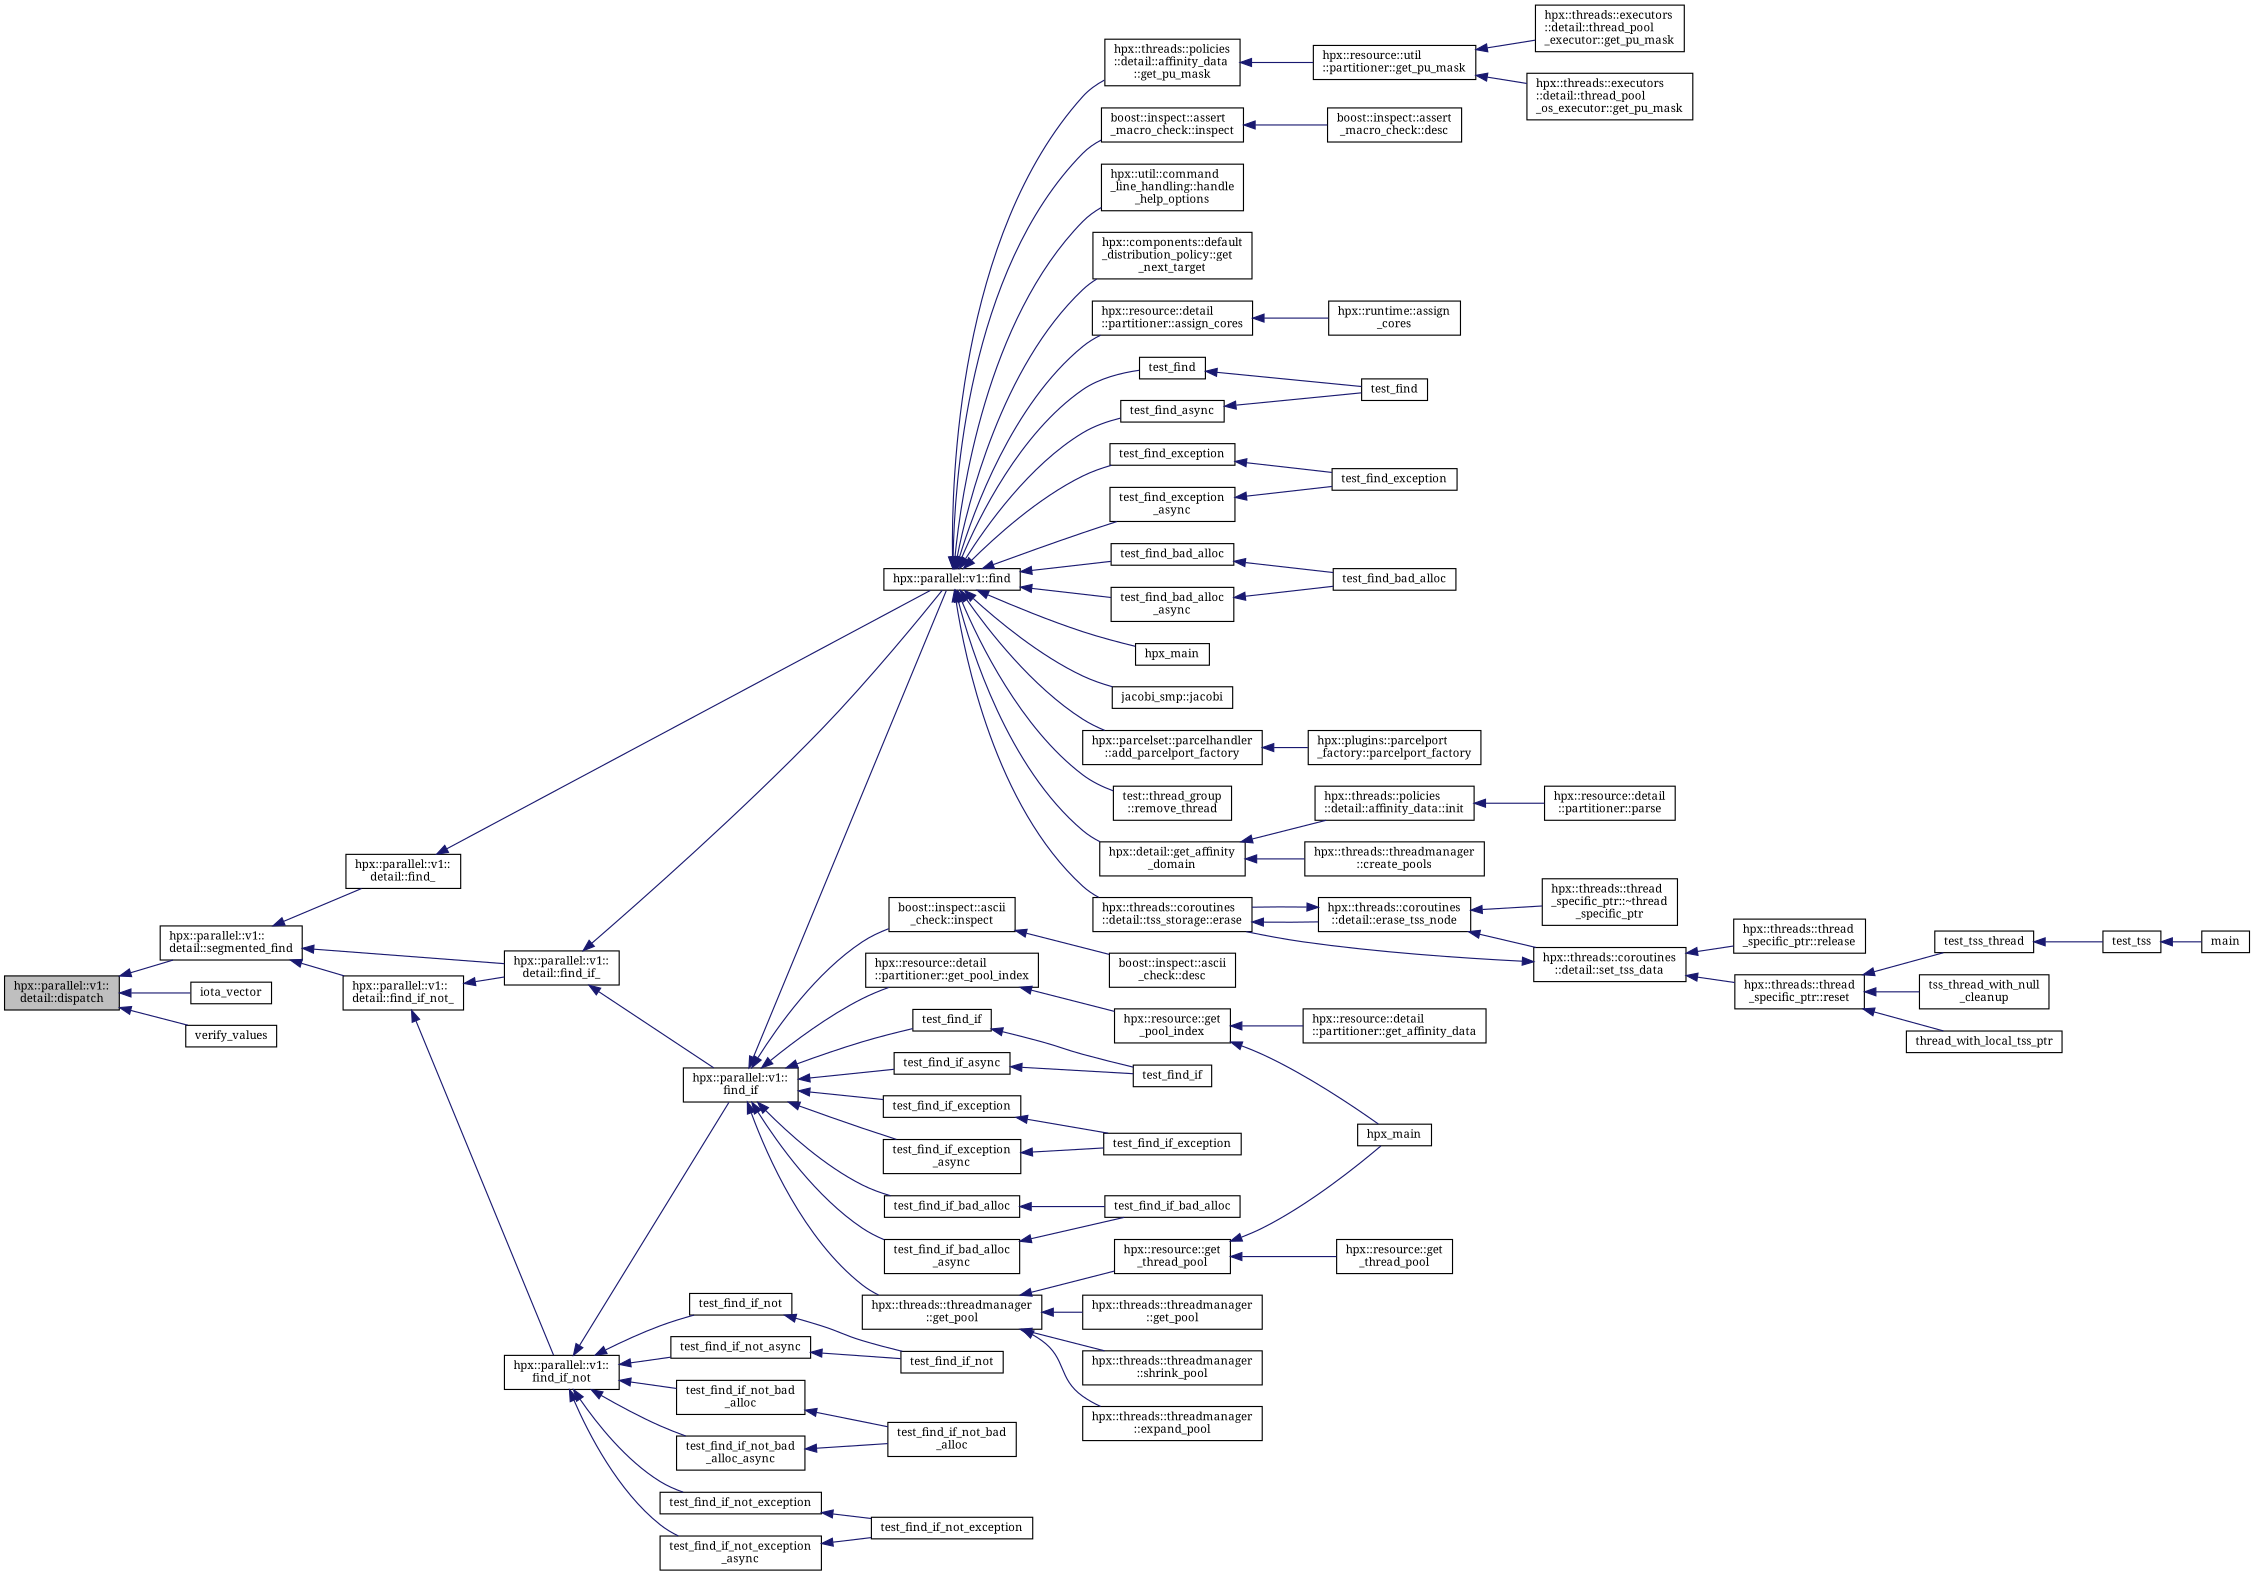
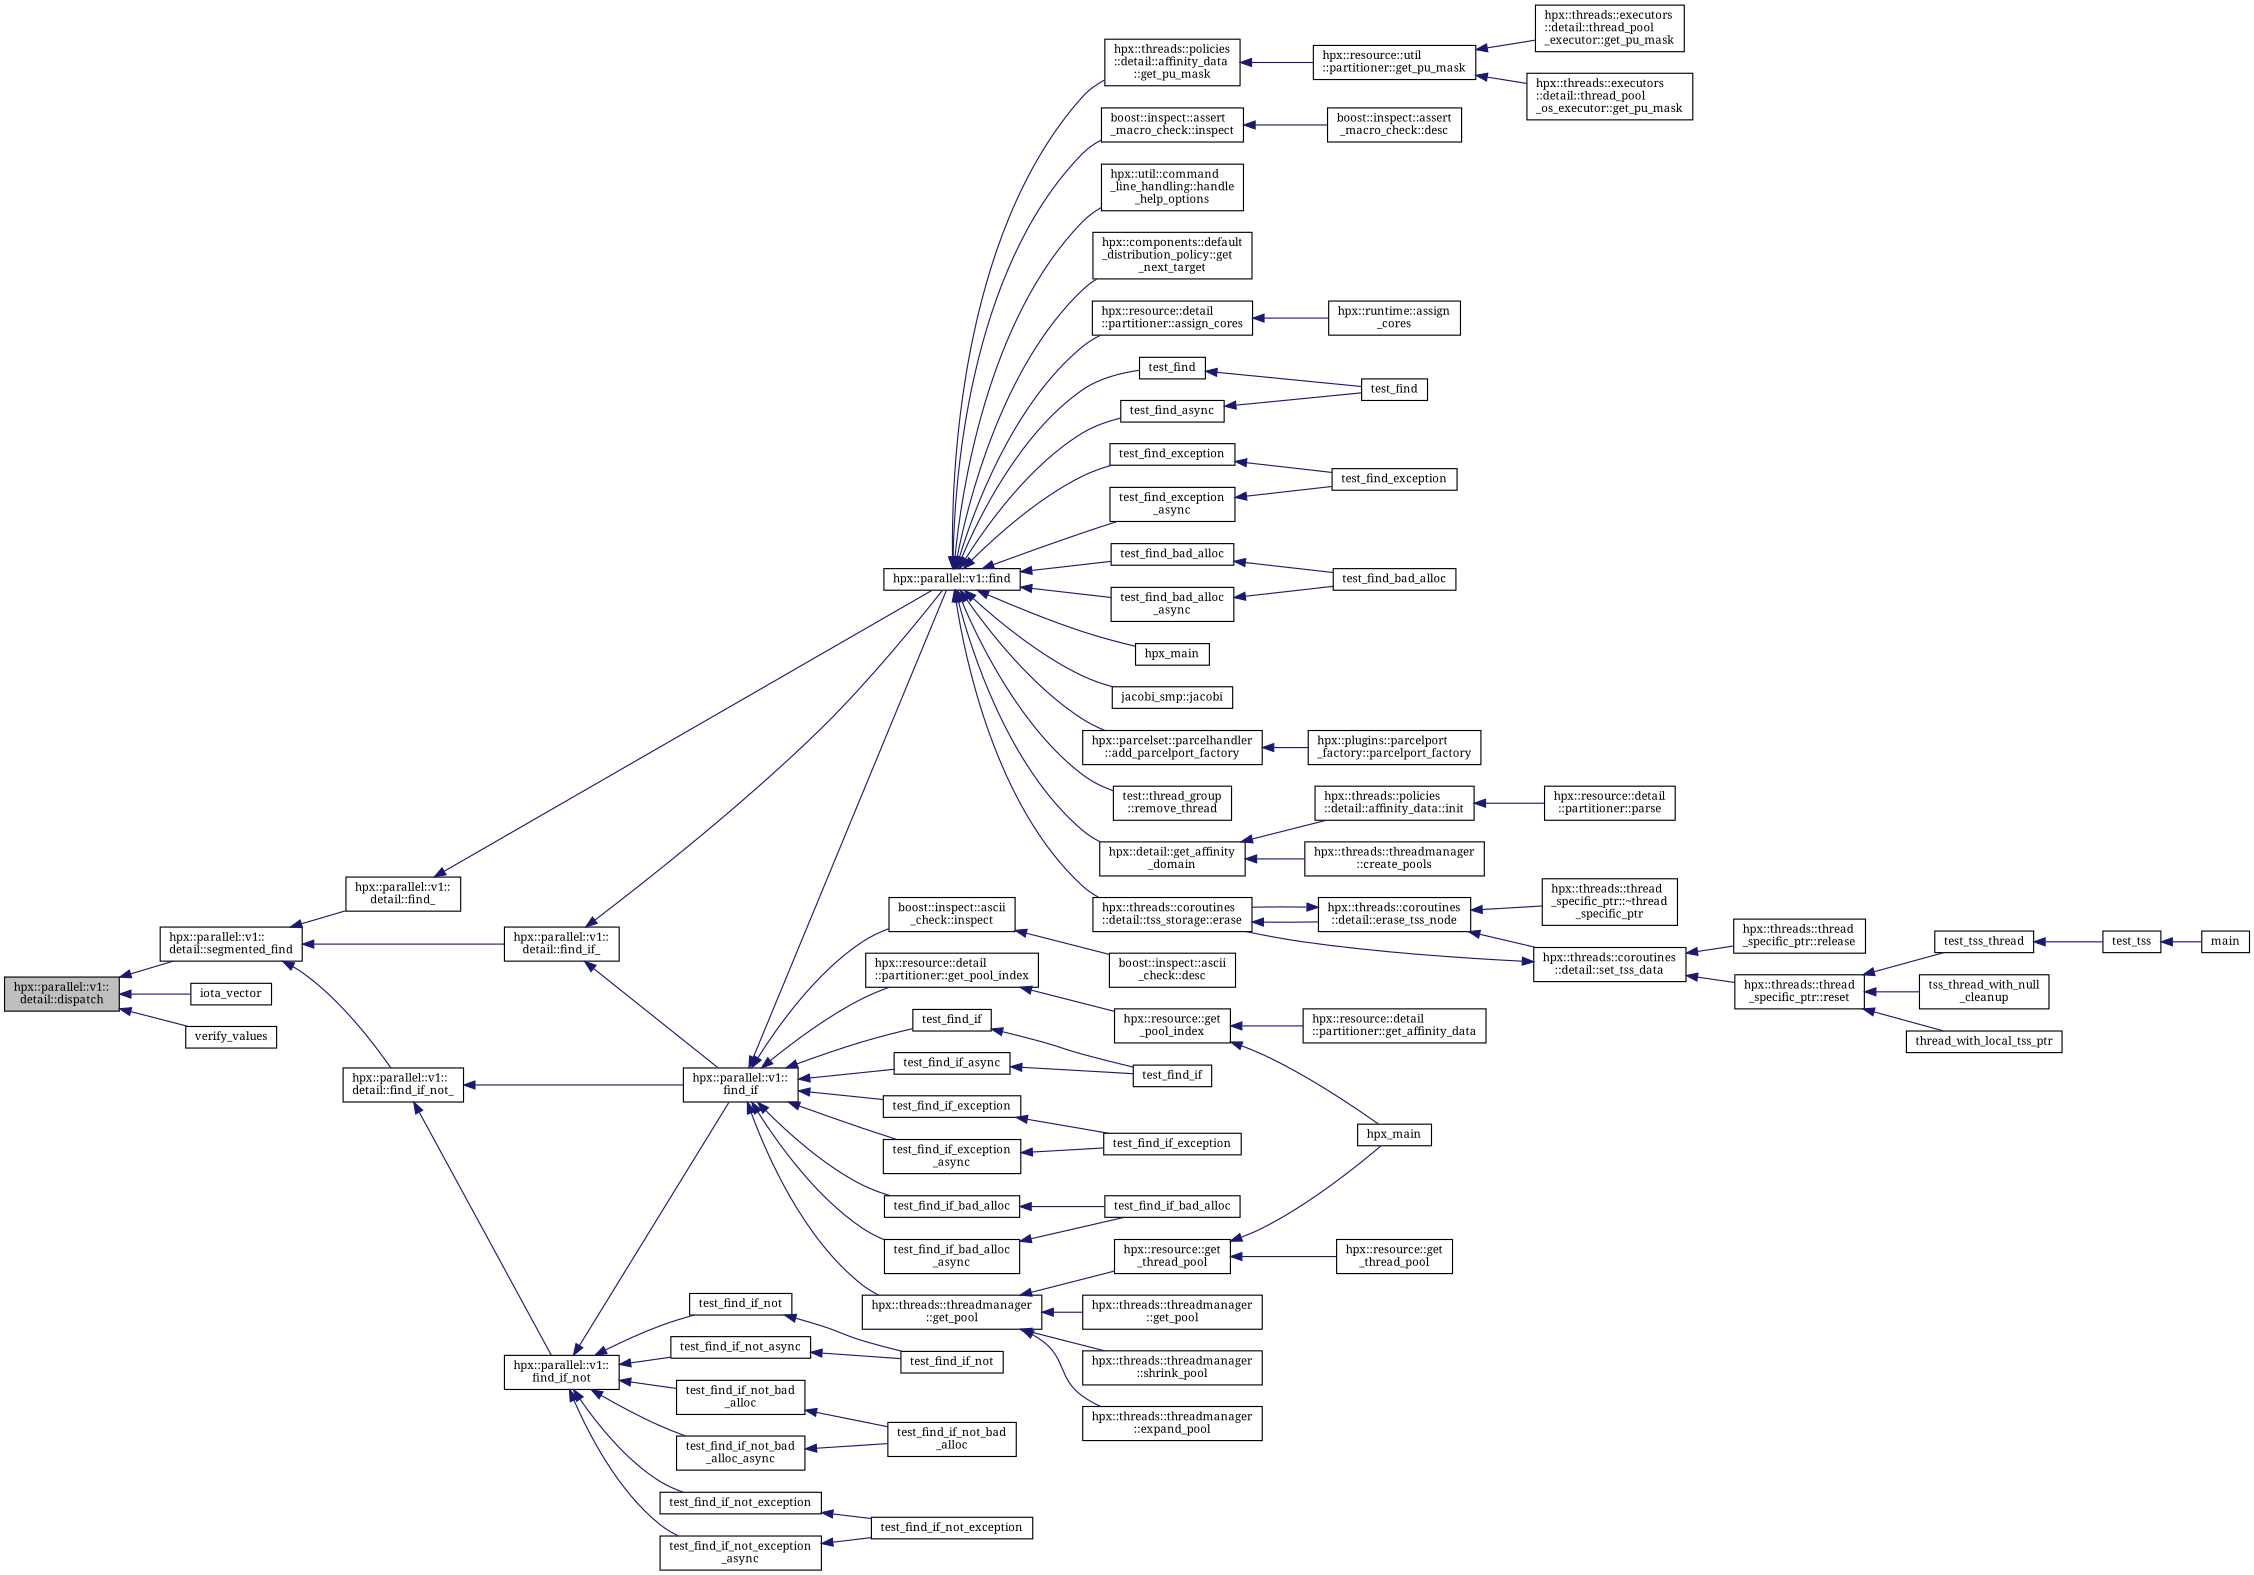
edge "hpx::parallel::v1:: detail::find_if_" -> "hpx::parallel::v1:: detail::find_if_not_": now "hpx::parallel::v1:: find_if" -> "hpx::parallel::v1:: detail::find_if_not_"
